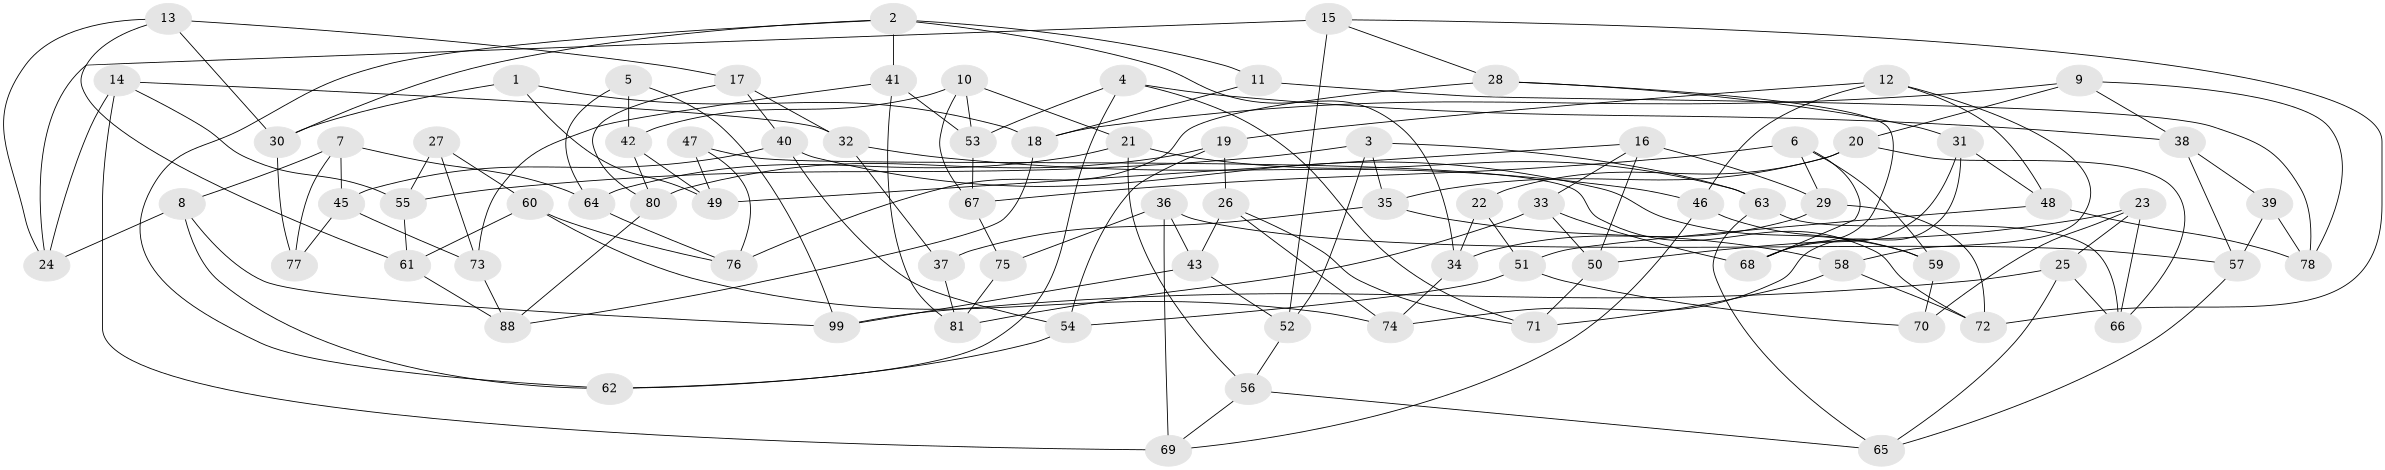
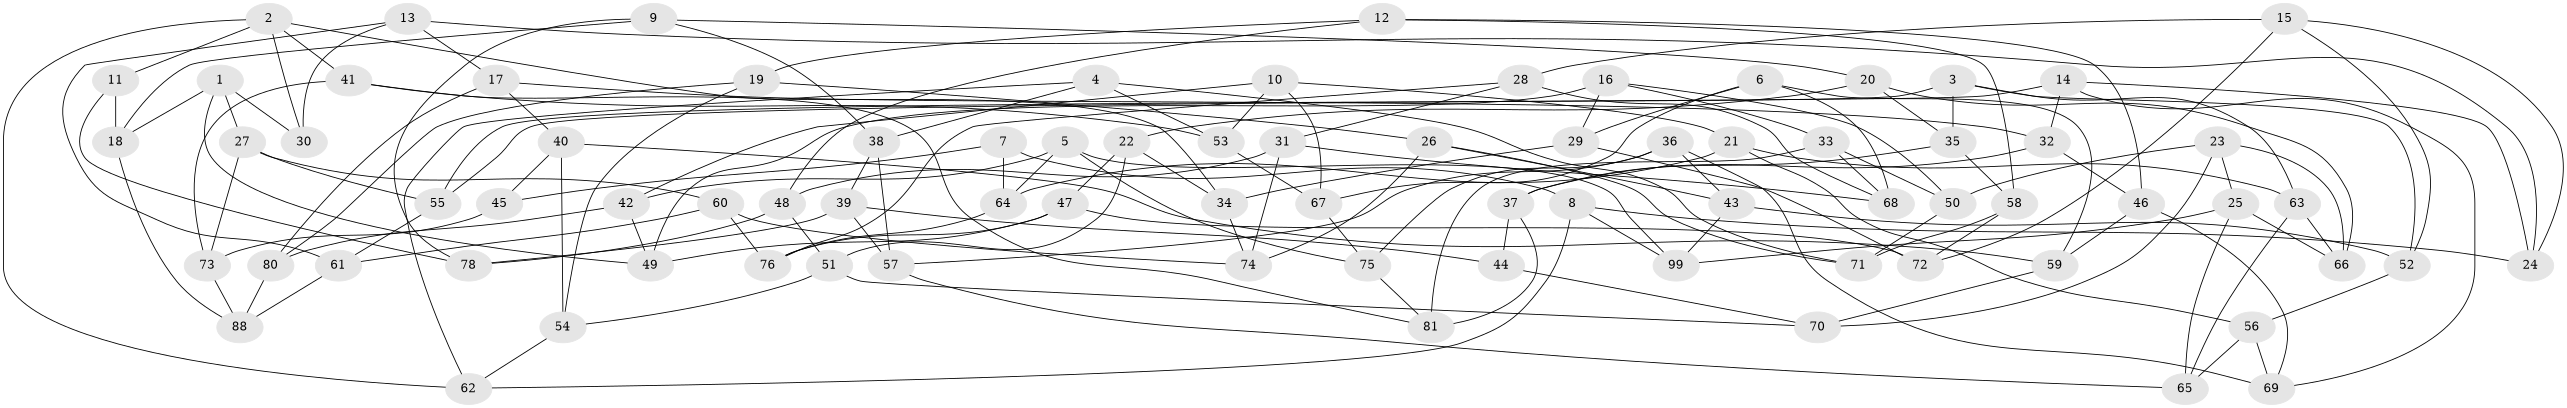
edge "1" -- "27": added
edge "22" -- "47": added
edge "5" -- "75": added
node "77": removed
node "44": added
